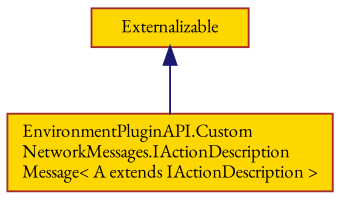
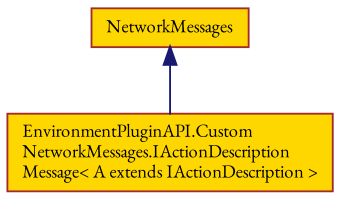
node "Externalizable": label "Externalizable" -> "NetworkMessages"
